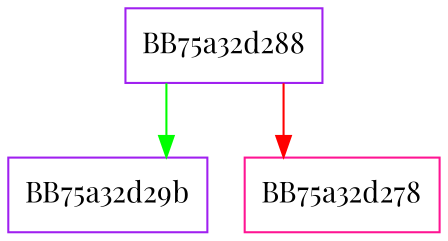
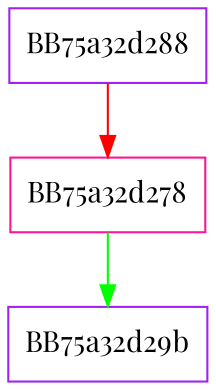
edge "BB75a32d288" -> "BB75a32d29b": now "BB75a32d278" -> "BB75a32d29b"
